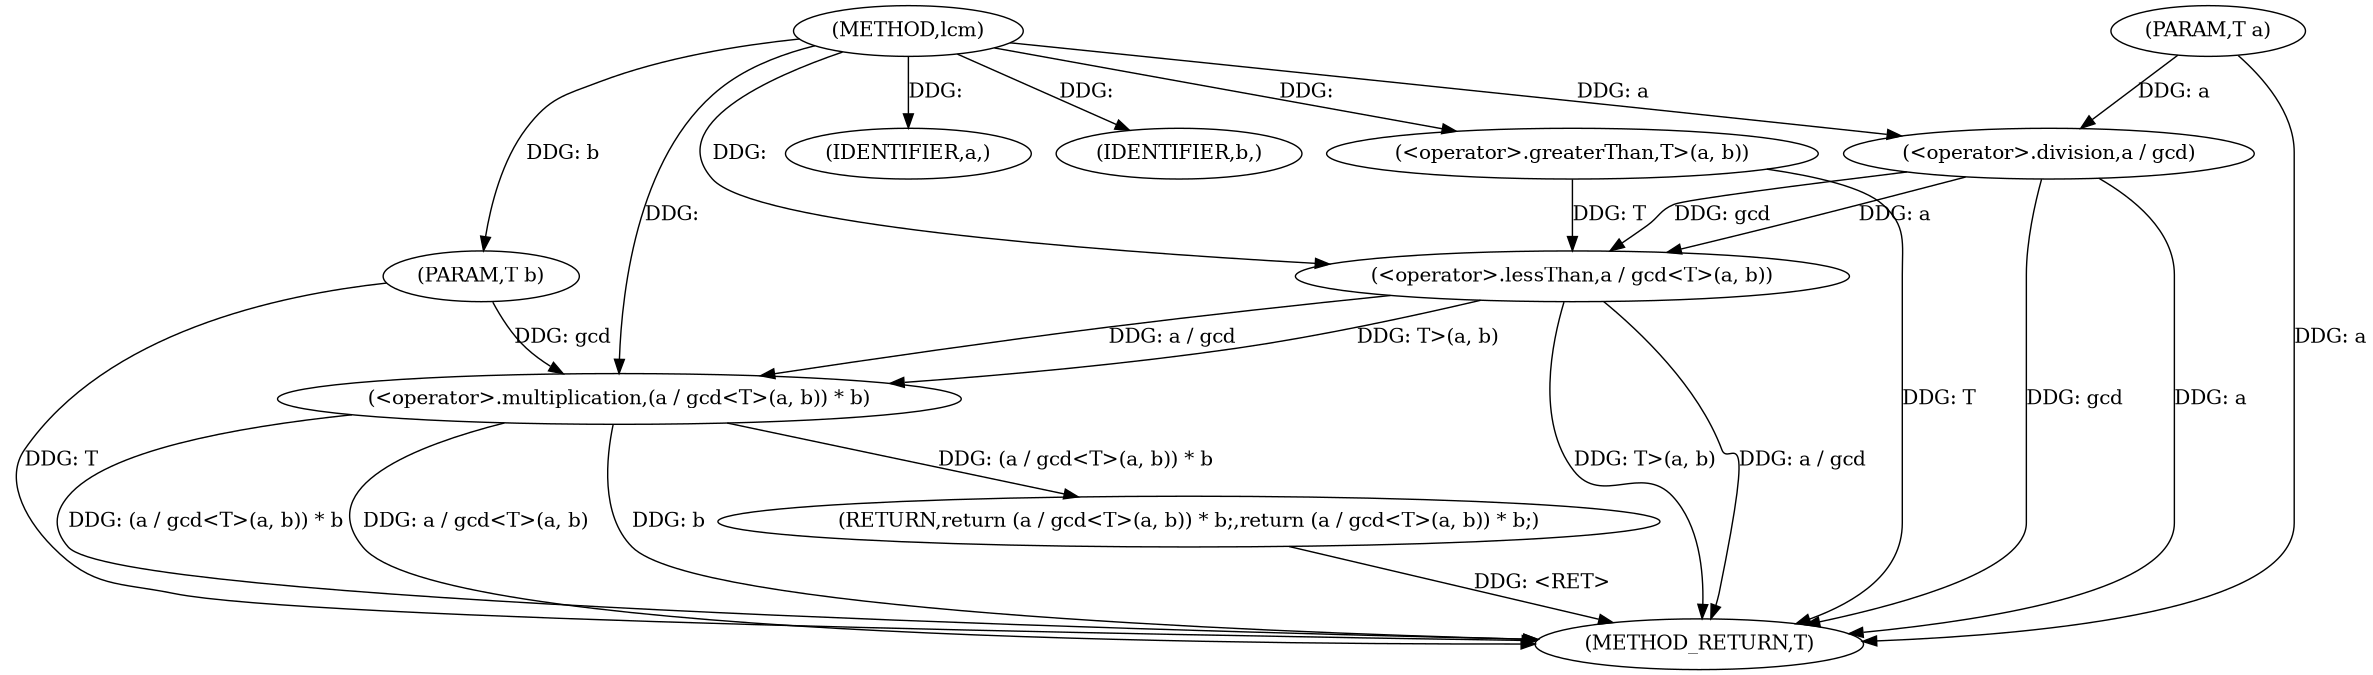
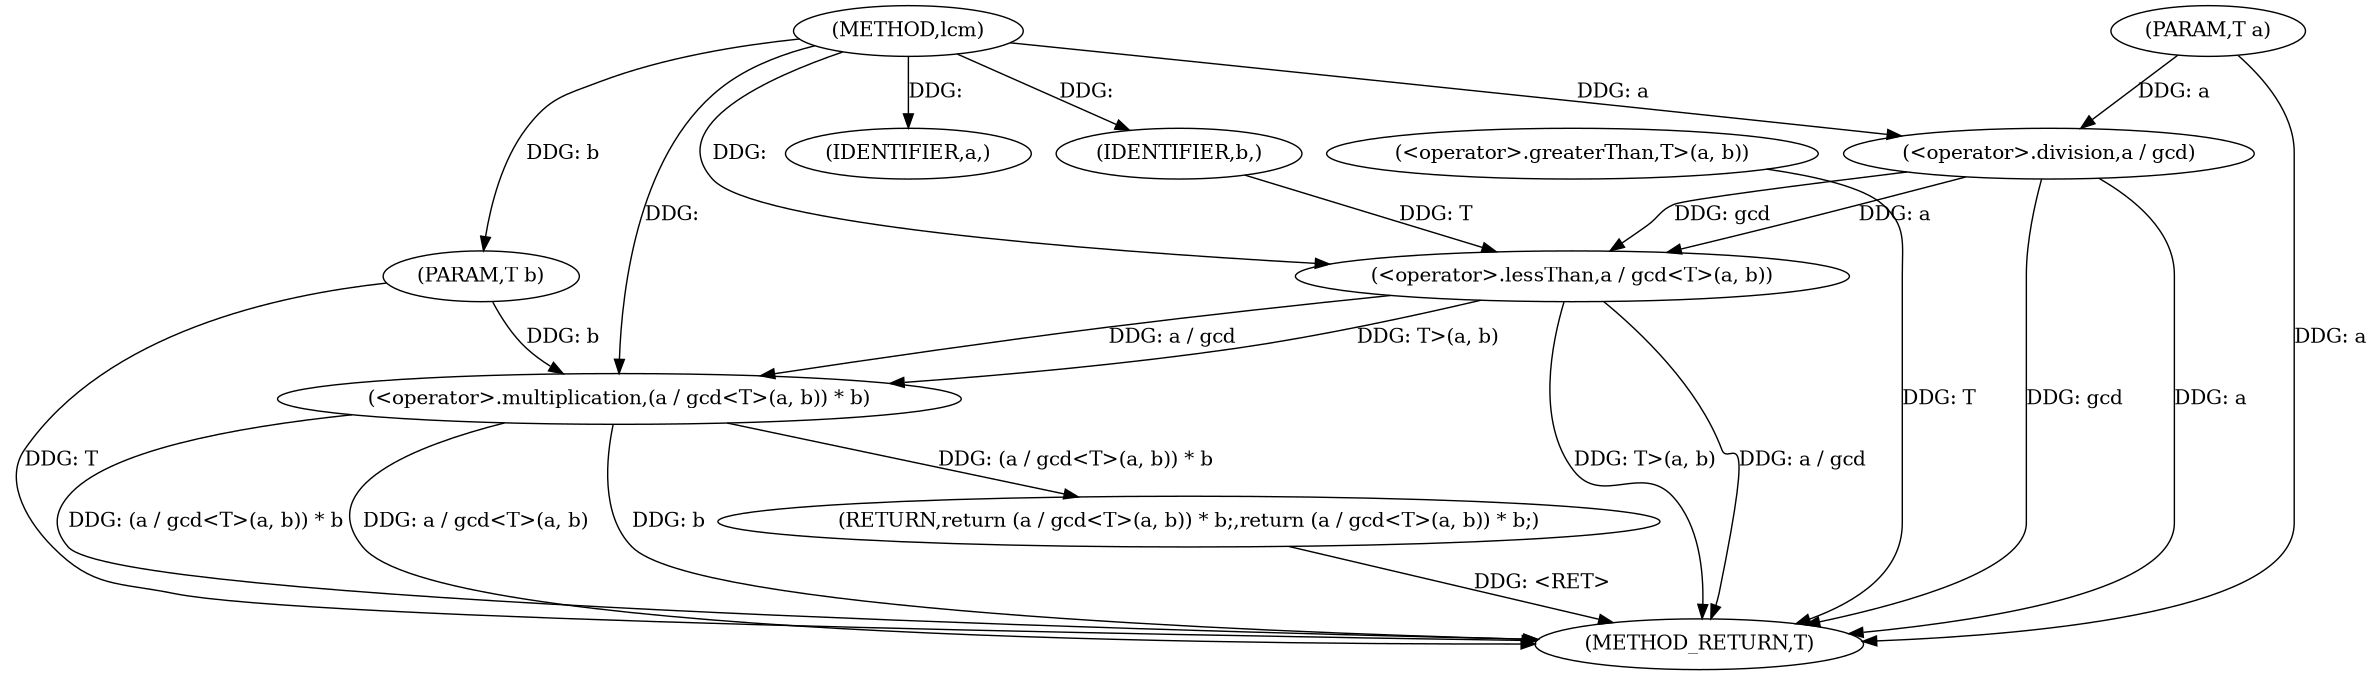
edge "(METHOD,lcm)" -> "(<operator>.greaterThan,T>(a, b))": removed, label "DDG:"
edge "(<operator>.greaterThan,T>(a, b))" -> "(<operator>.lessThan,a / gcd<T>(a, b))": now "(IDENTIFIER,b,)" -> "(<operator>.lessThan,a / gcd<T>(a, b))"
edge "(PARAM,T b)" -> "(<operator>.multiplication,(a / gcd<T>(a, b)) * b)": label "DDG: gcd" -> "DDG: b"
